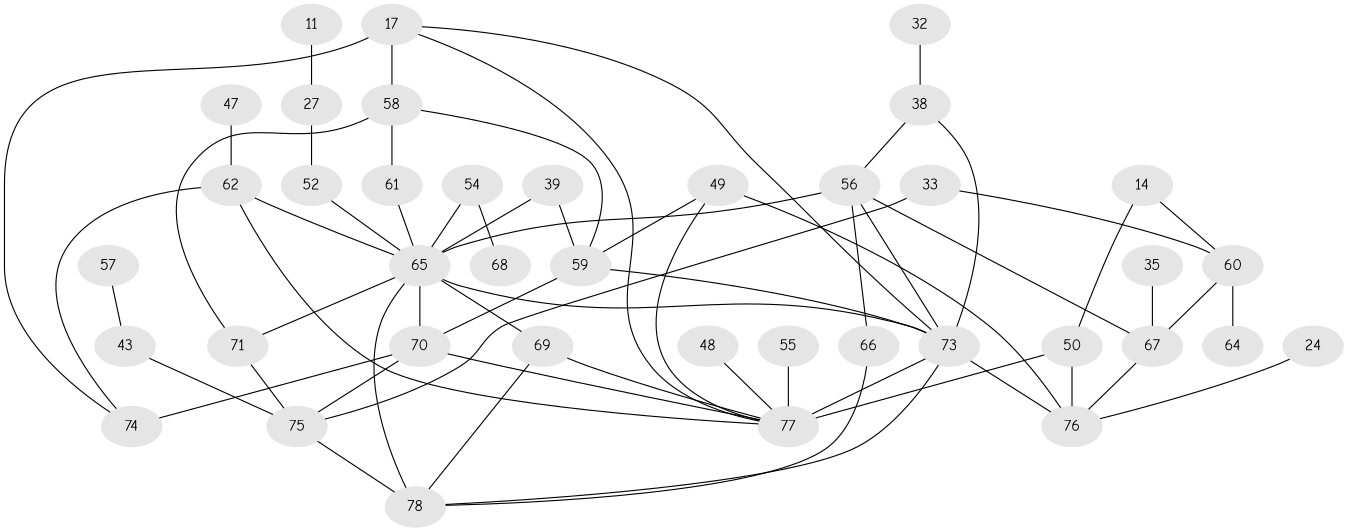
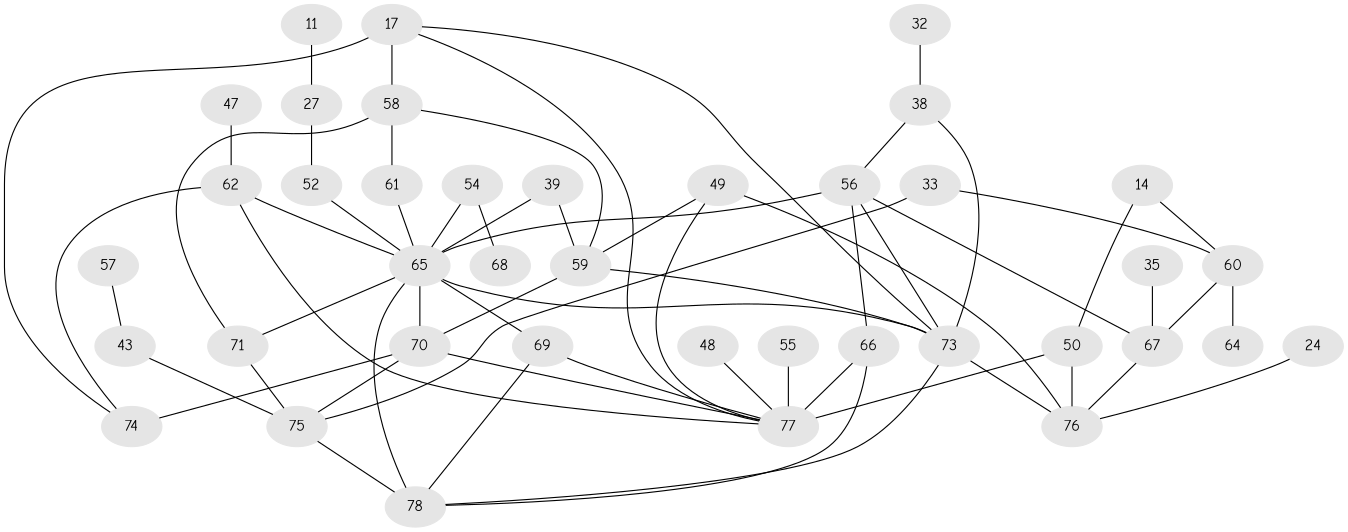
edge "73" -- "77": now "66" -- "77"
